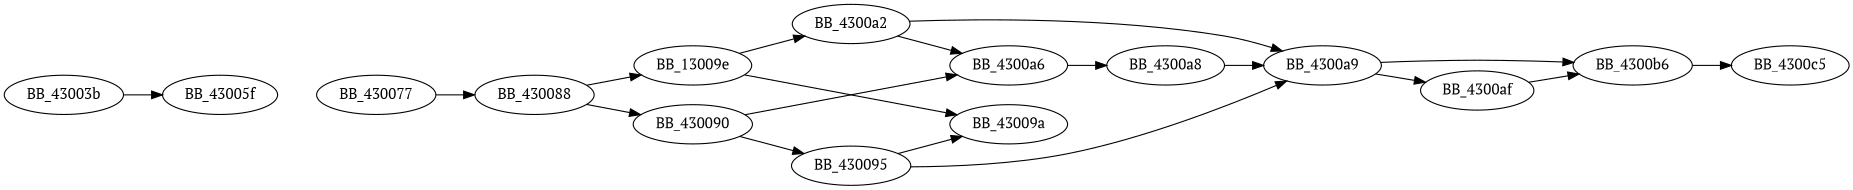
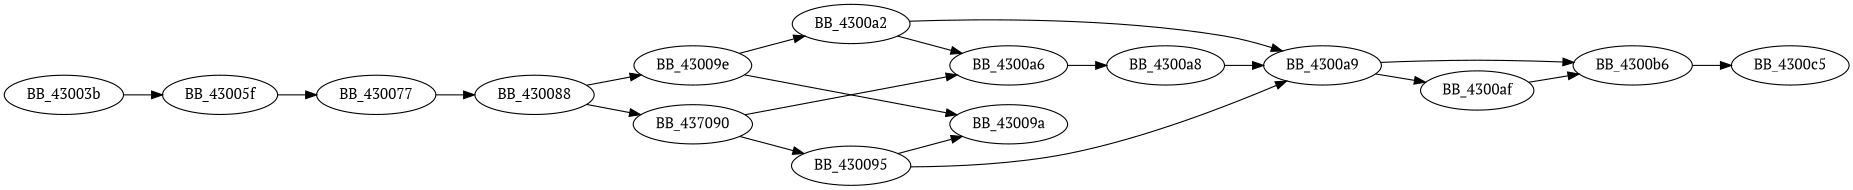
node "BB_13009e": label "BB_13009e" -> "BB_43009e"
edge "BB_43005f" -> "BB_430077": added
node "BB_430090": label "BB_430090" -> "BB_437090"
